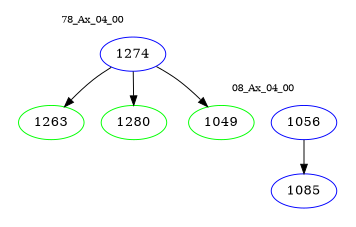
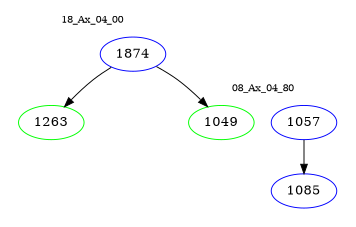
cluster "78_Ax_04_00": label "78_Ax_04_00" -> "18_Ax_04_00"
node "1274": label "1274" -> "1874"
cluster "08_Ax_04_00": label "08_Ax_04_00" -> "08_Ax_04_80"
node "1280": removed
node "1056": label "1056" -> "1057"
